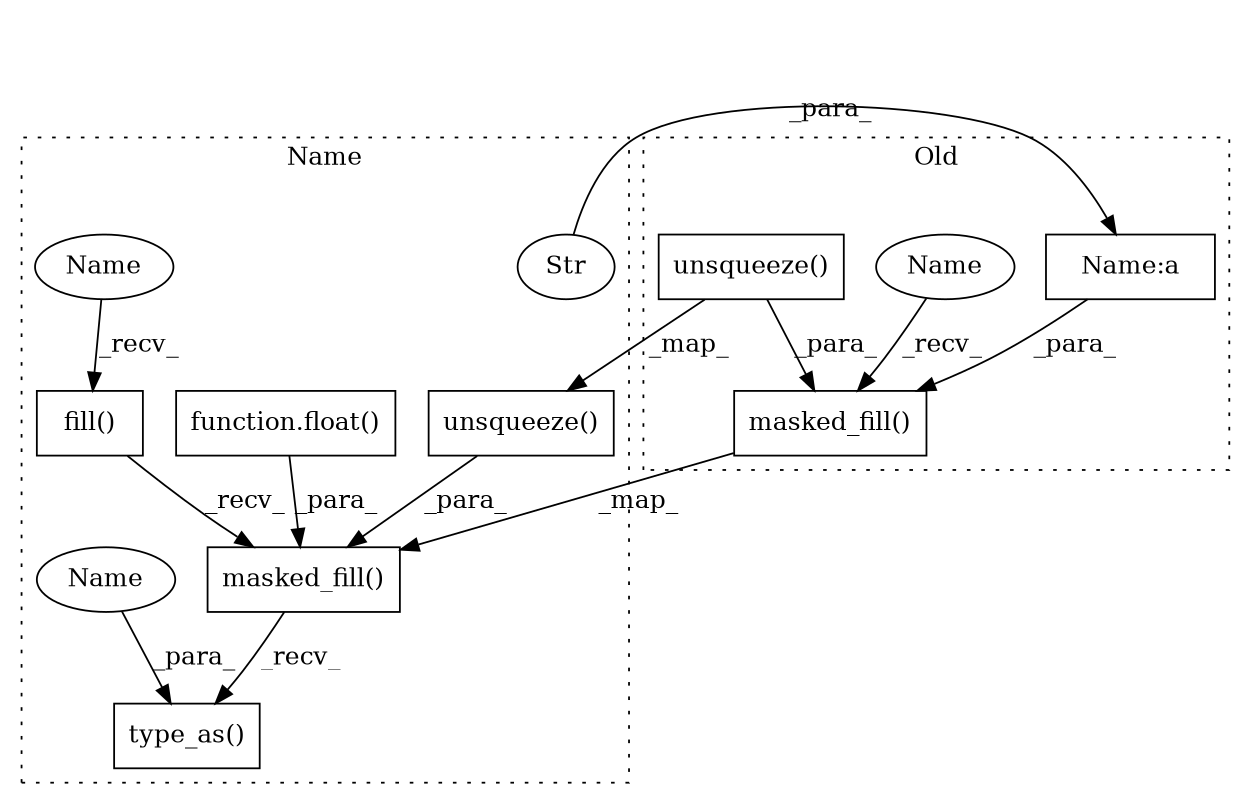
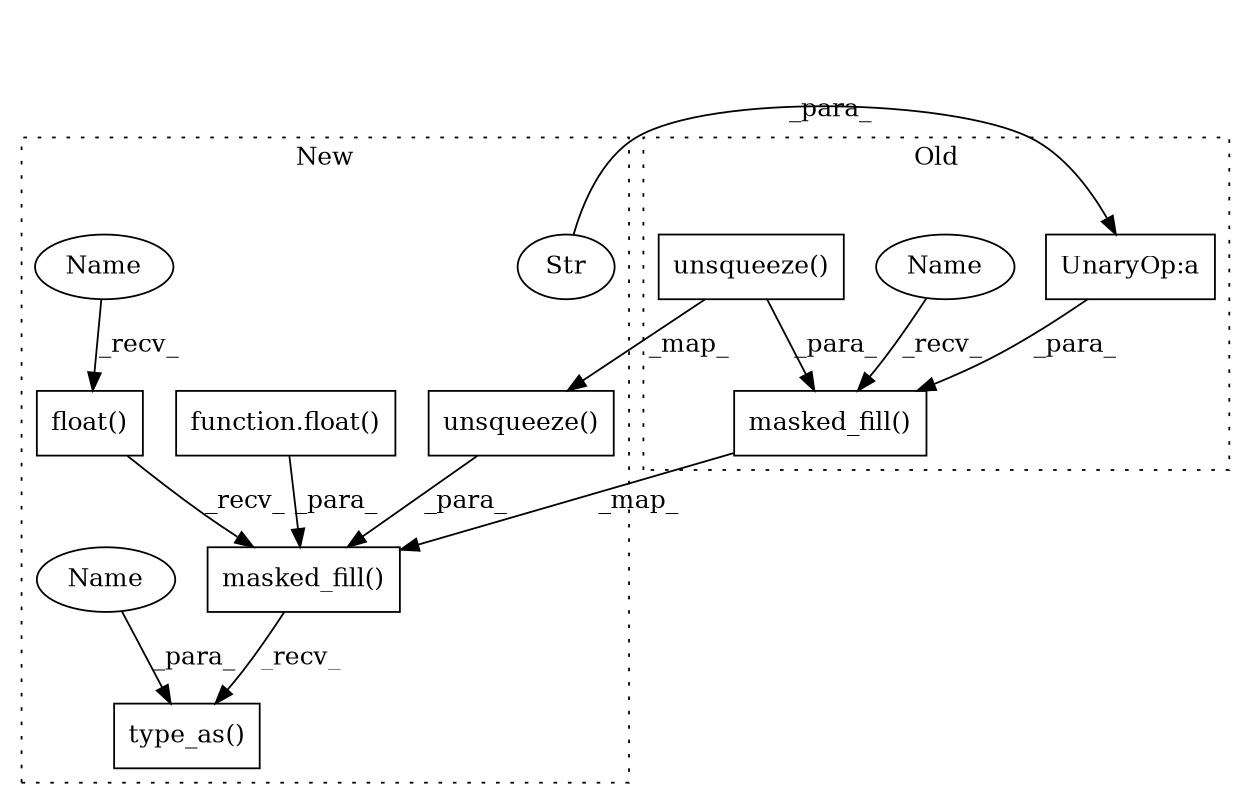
cluster "Name": label "Name" -> "New"
node "Name:a": label "Name:a" -> "UnaryOp:a"
node "fill()": label "fill()" -> "float()"
